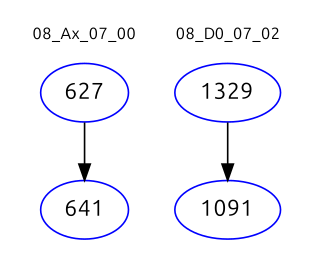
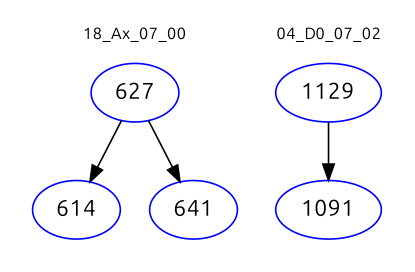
cluster "08_Ax_07_00": label "08_Ax_07_00" -> "18_Ax_07_00"
cluster "08_D0_07_02": label "08_D0_07_02" -> "04_D0_07_02"
node "1329": label "1329" -> "1129"
node "614": added
